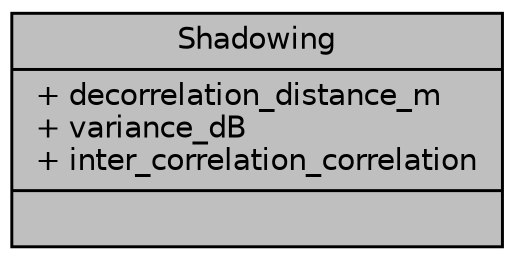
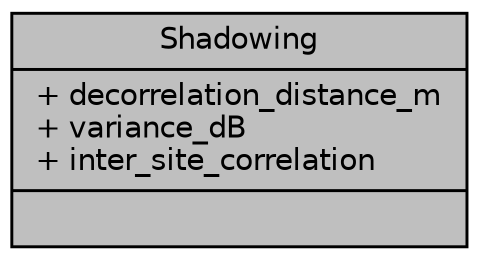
node "Shadowing": text "+ inter_correlation_correlation" -> "+ inter_site_correlation"
